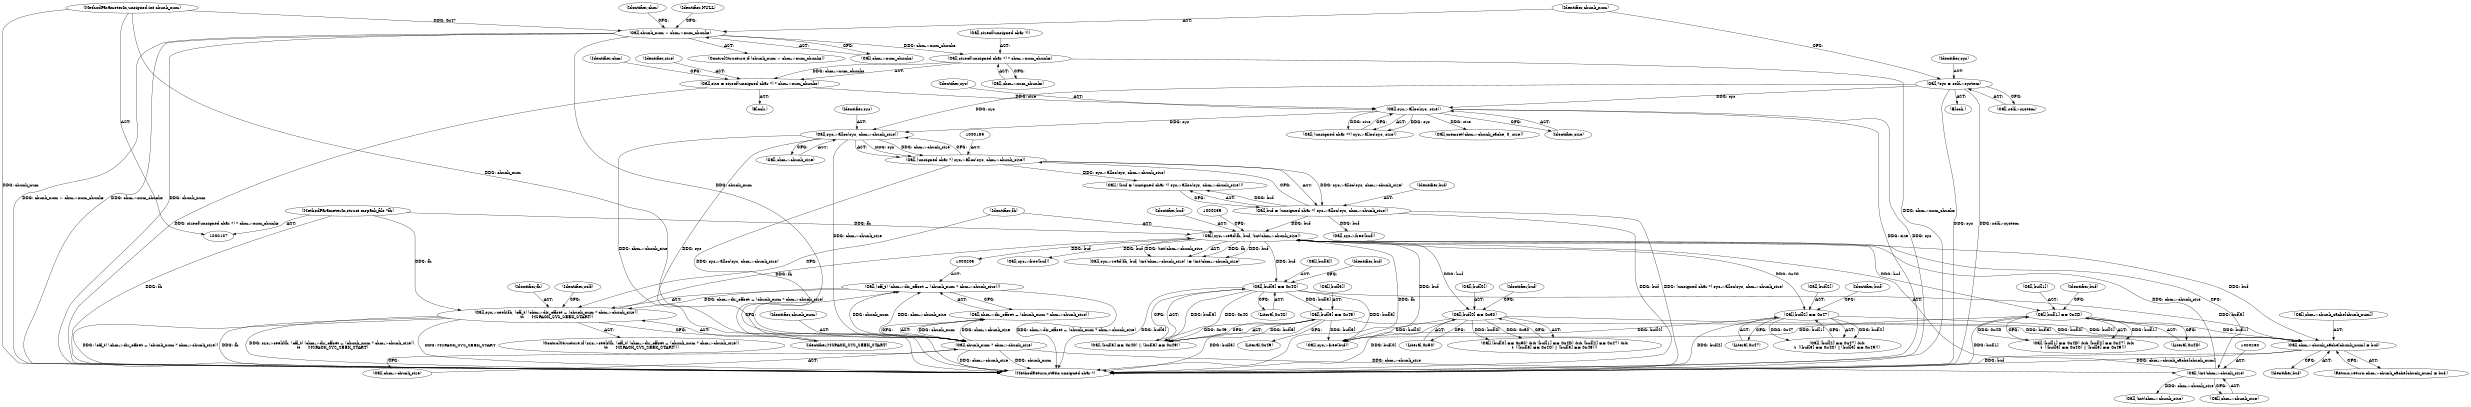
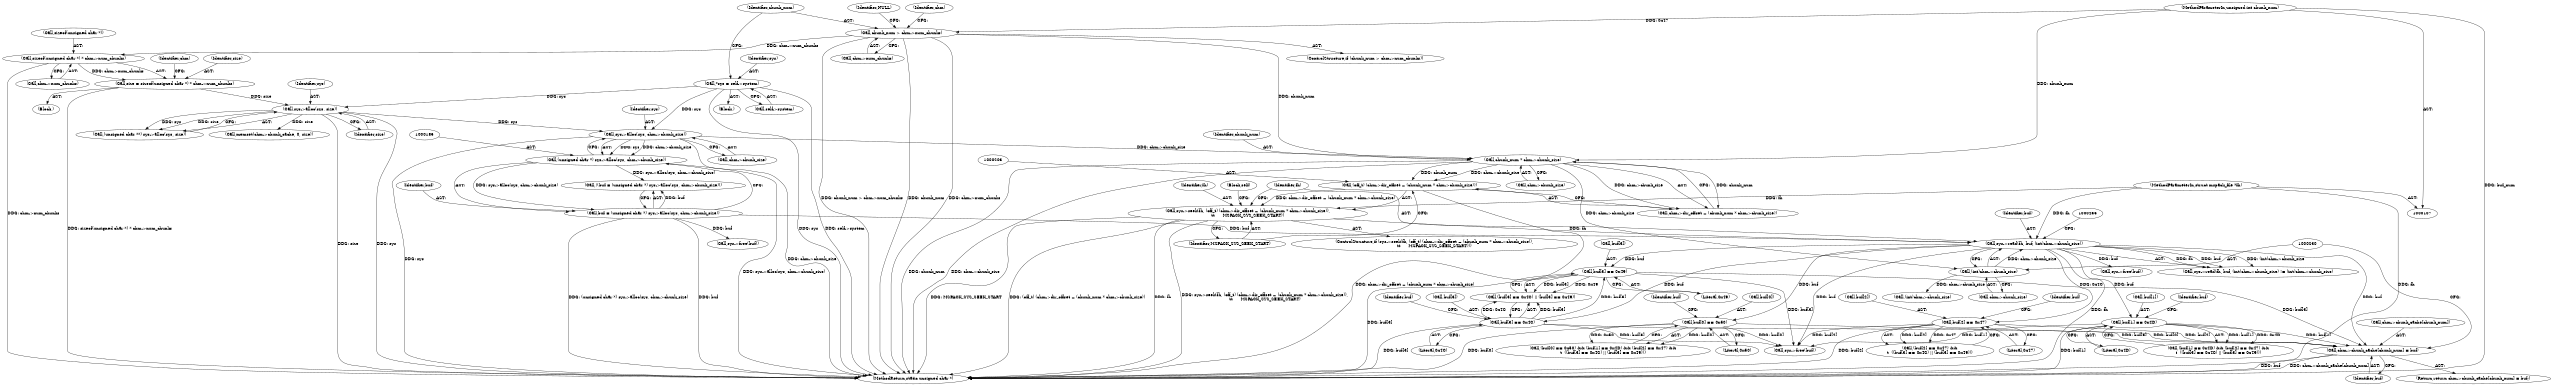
edge "(MethodParameterIn,unsigned int chunk_num)" -> "(MethodReturn,static unsigned char *)": label "DDG: chunk_num" -> "DDG: buf_num"
edge "(Call,sys->read(fh, buf, (int)chm->chunk_size))" -> "1000203": now "(Call,sys->read(fh, buf, (int)chm->chunk_size))" -> "(Call,buf[3] == 0x49)"
node "(Identifier,self)": label "(Identifier,self)" -> "(Block,self)"
edge "(Literal,0x49)" -> "(Call,buf[3] == 0x49)": added, label "AST:"
edge "(Return,return chm->chunk_cache[chunk_num] = buf;)" -> "(Call,chm->chunk_cache[chunk_num] = buf)": now "1000230" -> "(Call,chm->chunk_cache[chunk_num] = buf)"
